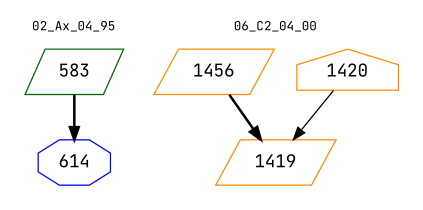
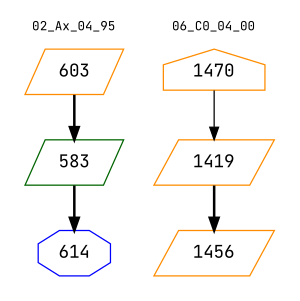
cluster "06_C2_04_00": label "06_C2_04_00" -> "06_C0_04_00"
node "603": added
node "1420": label "1420" -> "1470"
edge "1456" -> "1419": reversed
